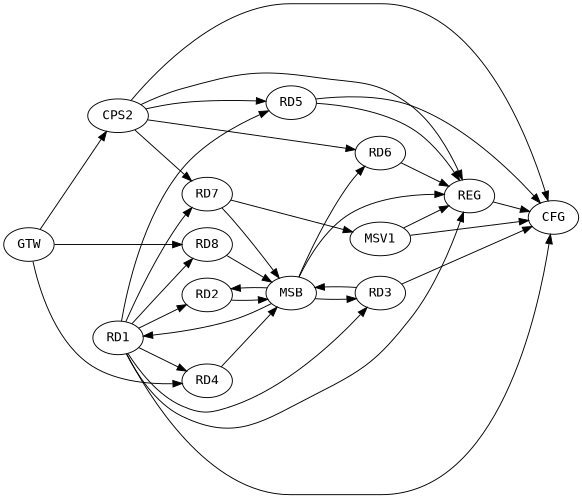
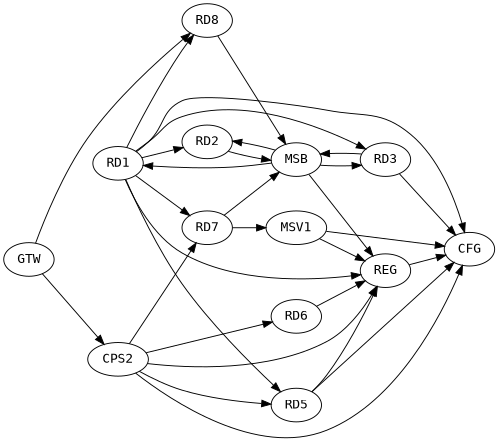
edge "MSB" -> "RD6": removed
node "RD4": removed
